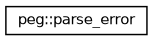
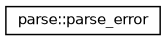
node "peg::parse_error": label "peg::parse_error" -> "parse::parse_error"
